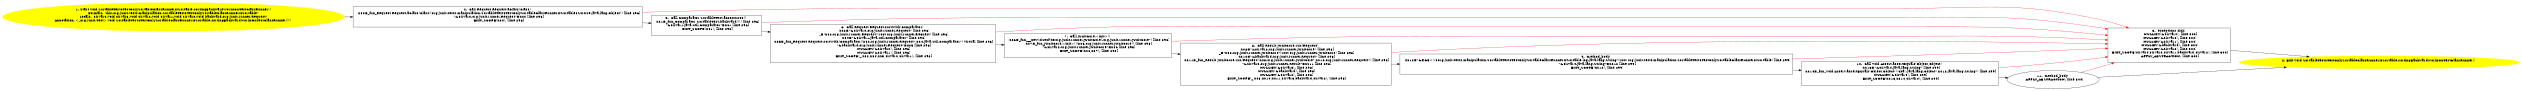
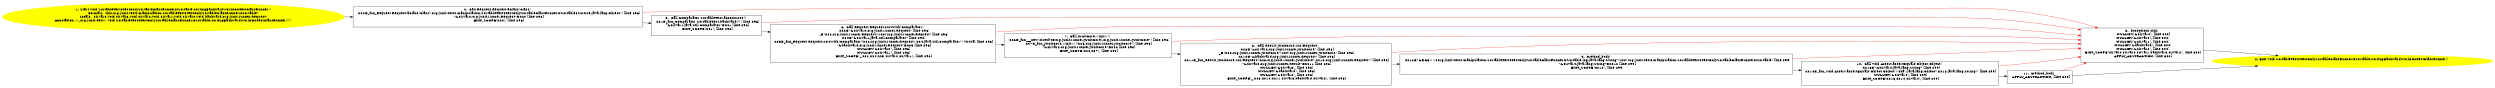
node "11:  method_body APPLY_ABSTRACTION; [line 300]": shape ellipse -> box
